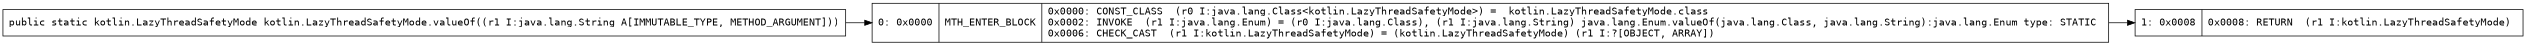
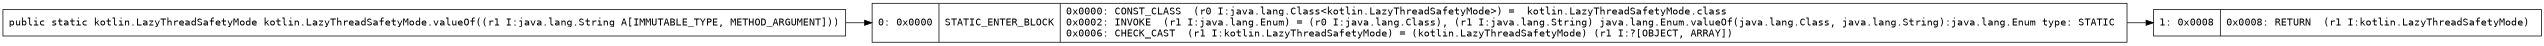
node "0: 0x0000": text "MTH_ENTER_BLOCK" -> "STATIC_ENTER_BLOCK"
